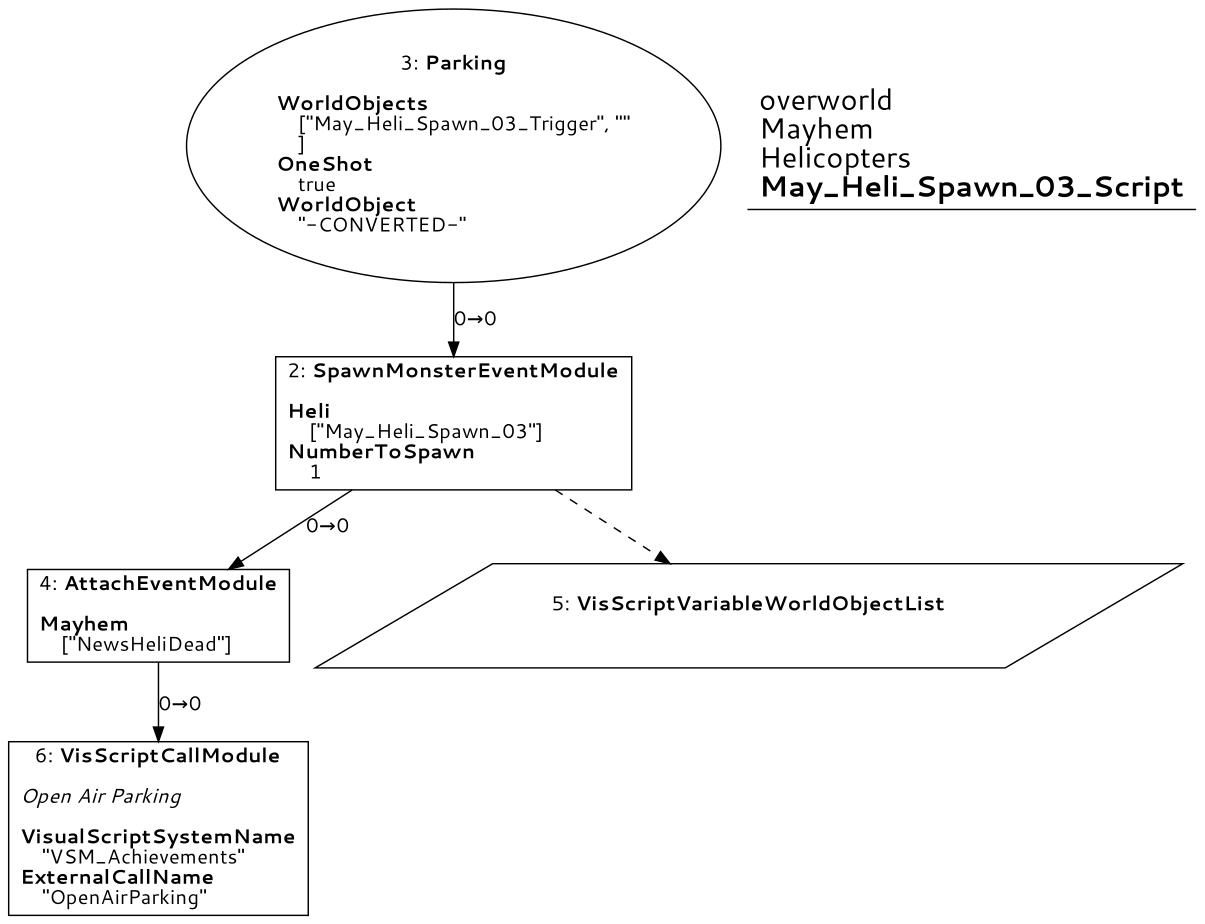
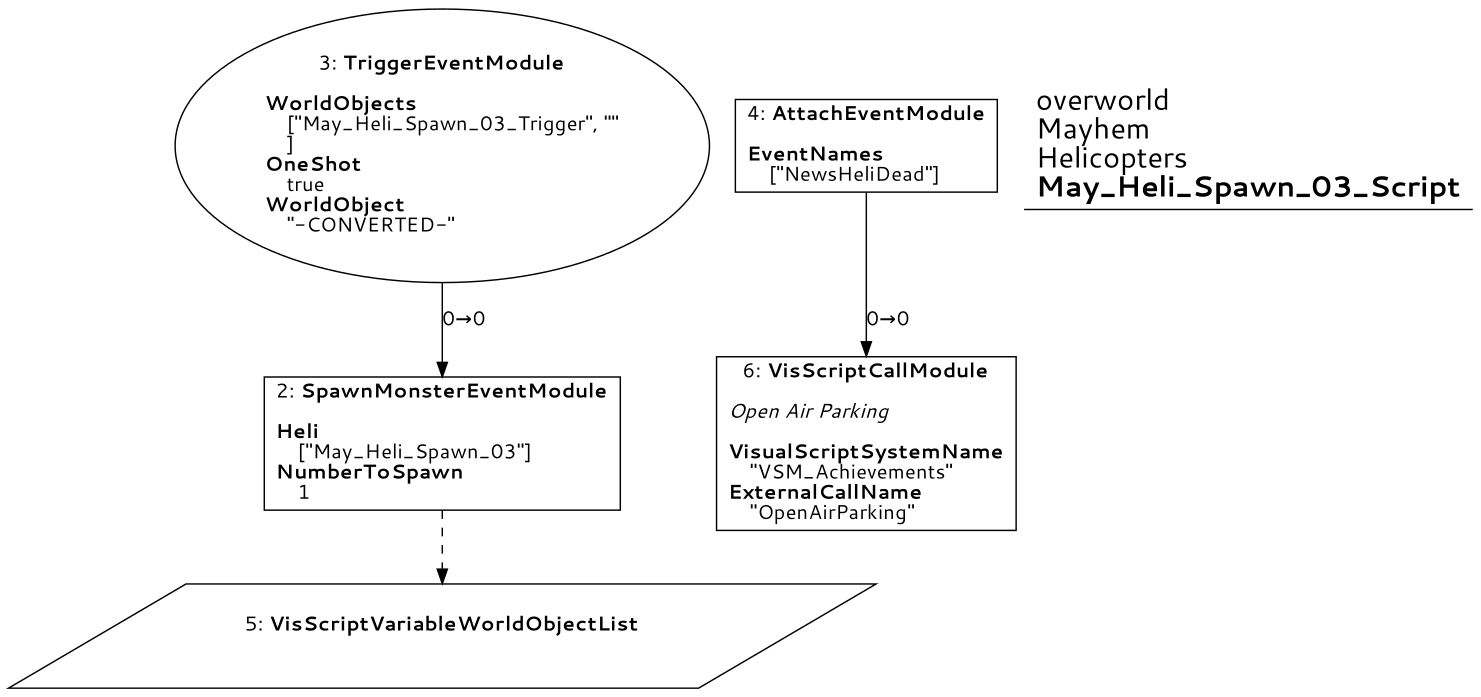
node "3:": text "Parking" -> "TriggerEventModule"
edge "2:" -> "4:": removed, label "0→0"
node "4:": text "Mayhem" -> "EventNames"
